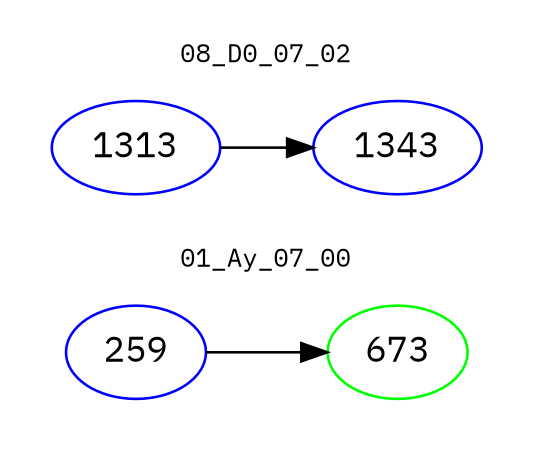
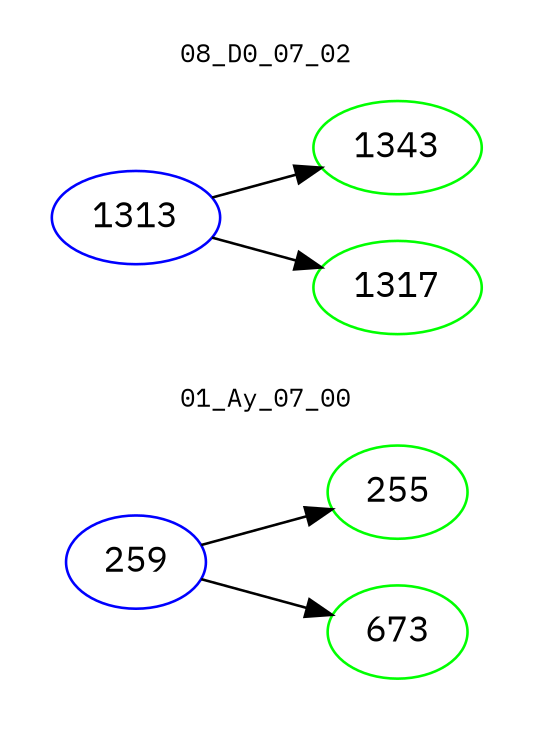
node "1343": color blue -> green
node "1317": added
node "255": added
